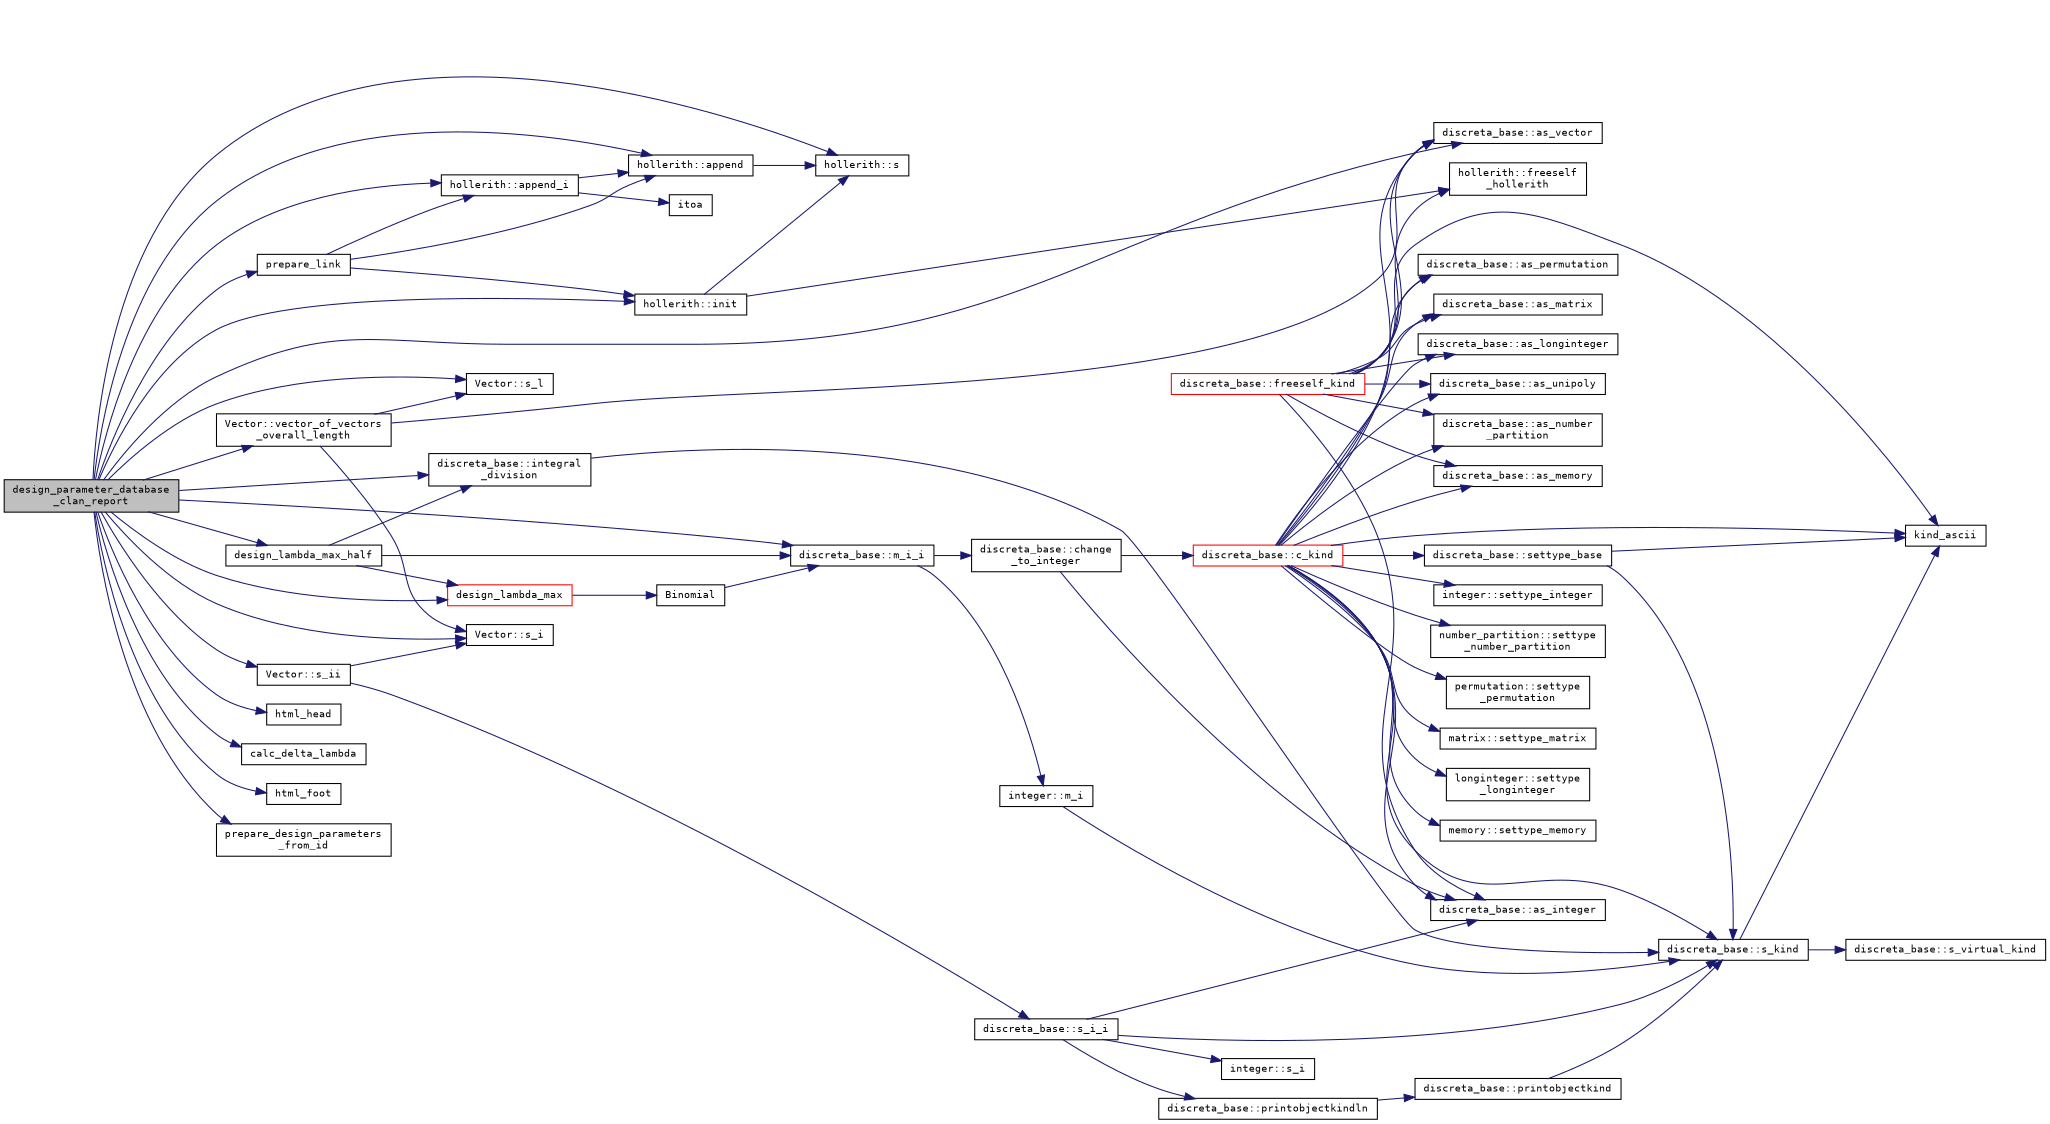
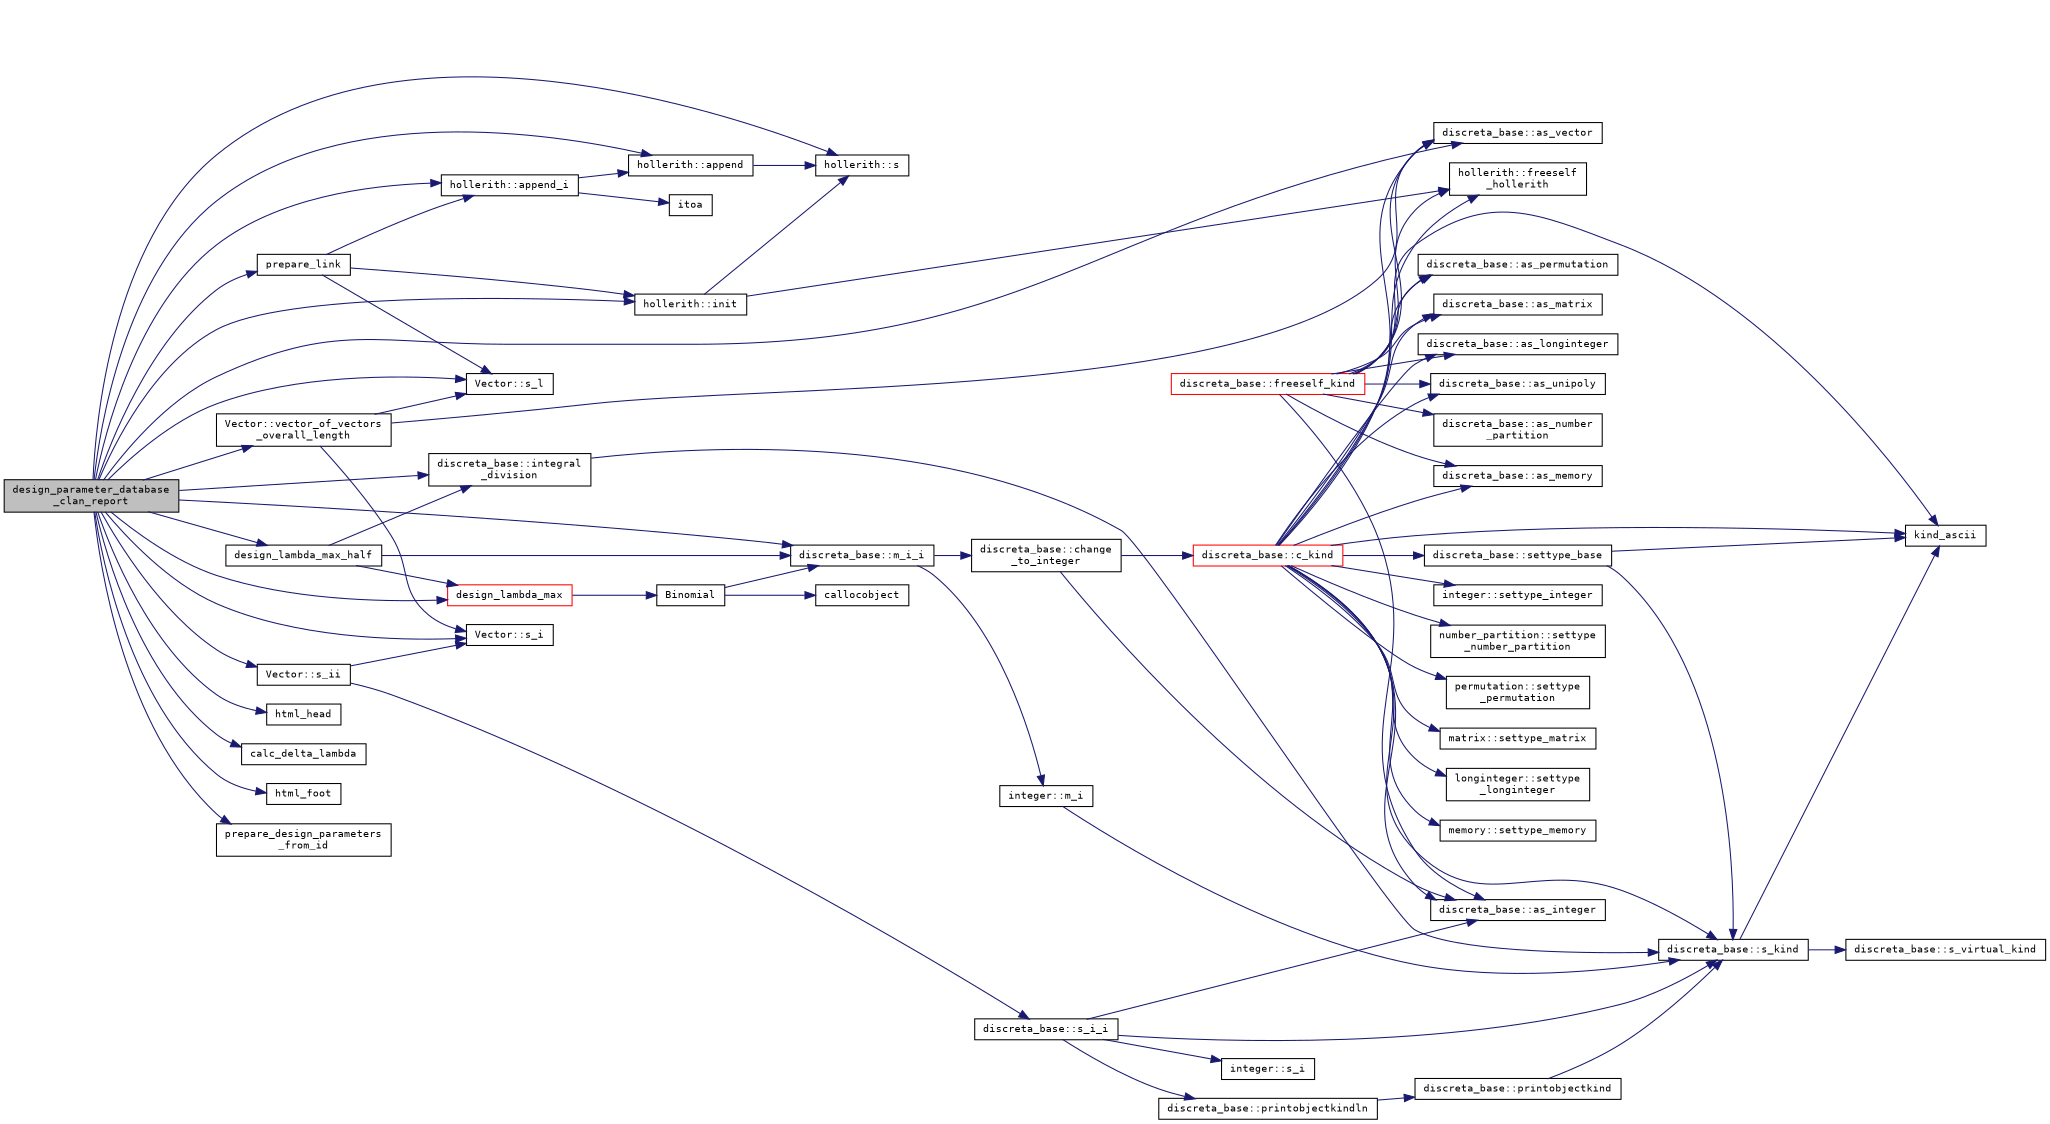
edge "prepare_link" -> "hollerith::append": now "prepare_link" -> "Vector::s_l"
edge "discreta_base::c_kind" -> "discreta_base::as_number _partition": now "discreta_base::c_kind" -> "hollerith::freeself _hollerith"
node "callocobject": added
